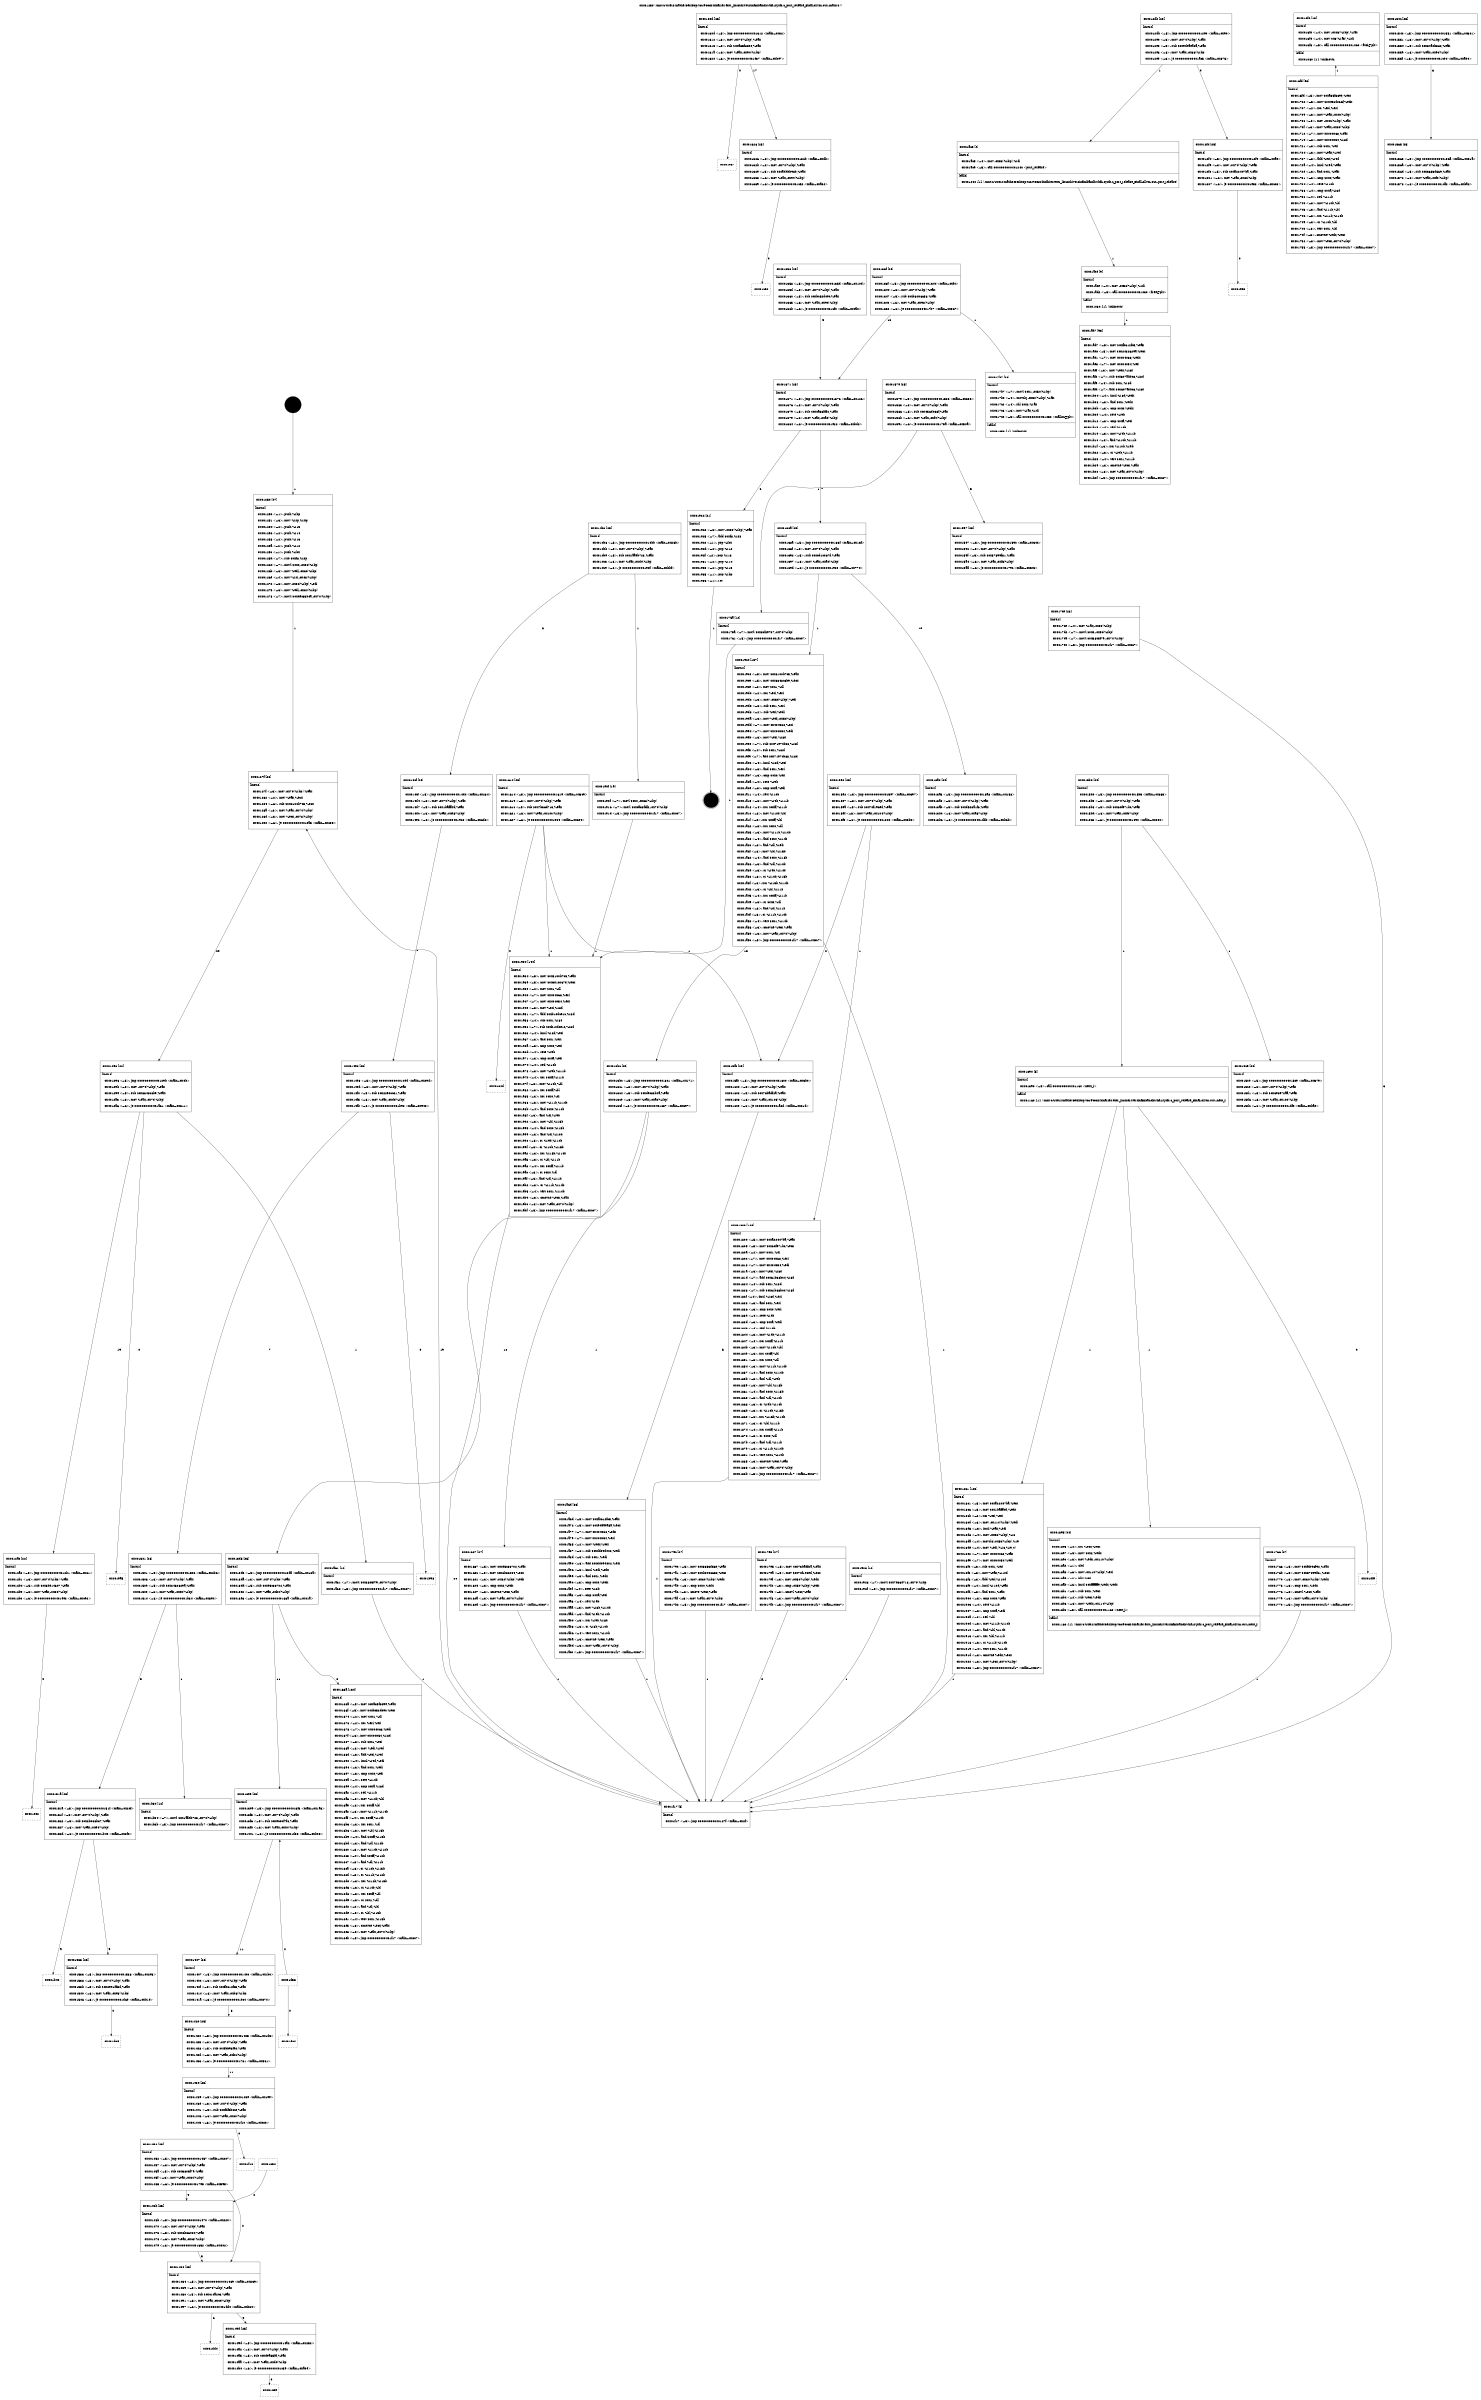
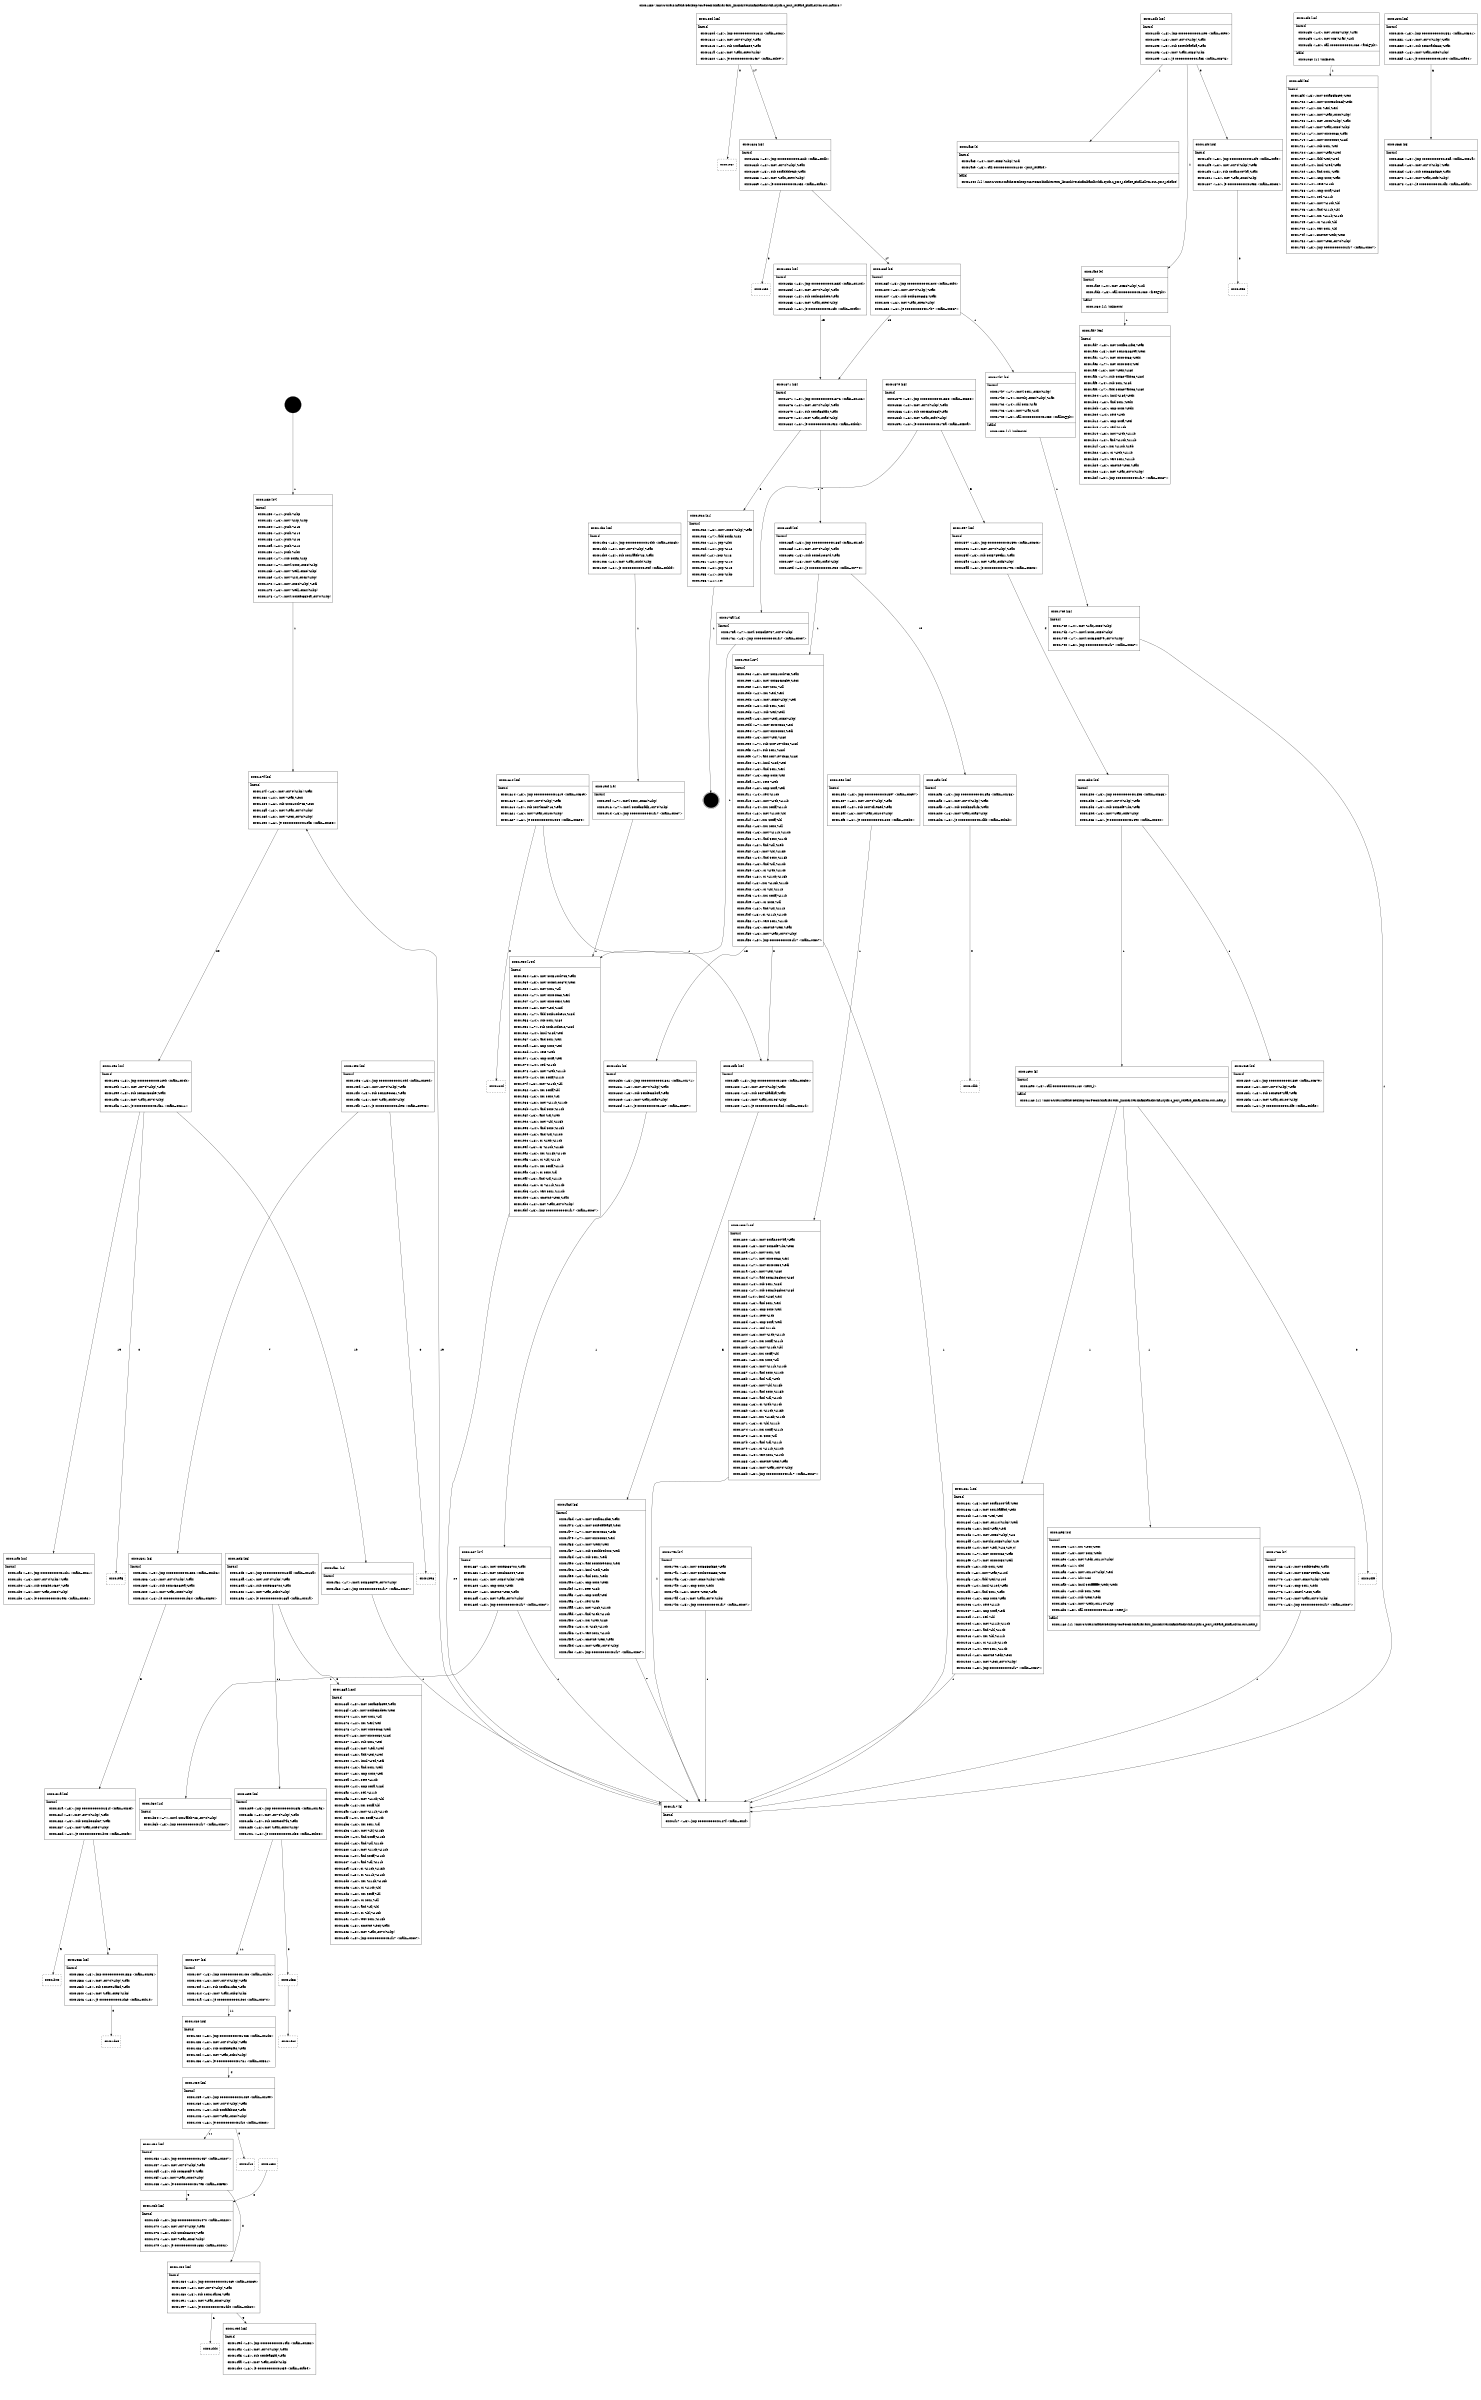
edge "0x4016fd [93]" -> "0x4016f0 [13]": reversed
edge "0x401326 [25]" -> "0x40133f [25]": added, label "17"
edge "0x401ac5 [9]" -> "0x401ace [9]": now "0x4012db [25]" -> "0x401ace [9]"
edge "0x401358 [25]" -> "0x401371 [25]": label " 5" -> " 15"
edge "0x4017b7 [23]" -> "0x4017ce [23]": added, label "1"
edge "0x401597 [25]" -> "0x4015b0 [25]": added, label "4"
node "0x4014cf [25]": removed
edge "0x401614 [25]" -> "0x401934 [144]": removed, label "1"
edge "0x4015e2 [25]" -> "0x4015fb [25]": now "0x4019c4 [157]" -> "0x4015fb [25]"
node "0x401dbb": added
edge "0x4017ce [23]" -> "0x401f17 [5]": label " 3" -> " 1"
edge "0x4013bc [25]" -> "0x4013d5 [25]": removed, label "12"
edge "0x401296 [22]" -> "0x401a61 [12]": label " 1" -> " 19"
node "0x4017e5 [27]": removed
node "0x401928 [12]": removed
edge "0x401a6d [88]" -> "0x401f17 [5]": label " 1" -> " 7"
edge "0x401501 [25]" -> "0x401b34 [12]": now "0x401637 [27]" -> "0x401b34 [12]"
node "0x401ee2": removed
edge "0x401d53" -> "0x4013ee [25]": reversed
edge "0x401407 [25]" -> "0x401420 [25]": label " 3" -> " 11"
edge "0x401420 [25]" -> "0x401439 [25]": label " 11" -> " 4"
edge "0x401439 [25]" -> "0x401452 [25]": added, label "11"
edge "0x40146b [25]" -> "0x401484 [25]": removed, label "9"
node "0x401c5e": removed
